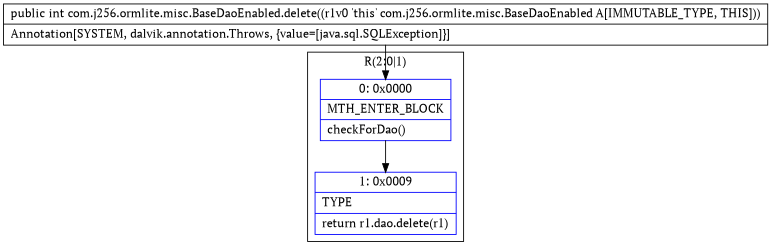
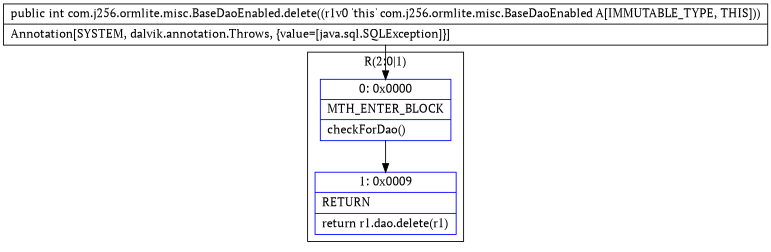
node "1: 0x0009": text "TYPE" -> "RETURN"
